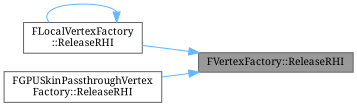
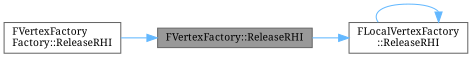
edge "FLocalVertexFactory ::ReleaseRHI" -> "FVertexFactory::ReleaseRHI": reversed
node "FGPUSkinPassthroughVertex Factory::ReleaseRHI": label "FGPUSkinPassthroughVertex Factory::ReleaseRHI" -> "FVertexFactory Factory::ReleaseRHI"
